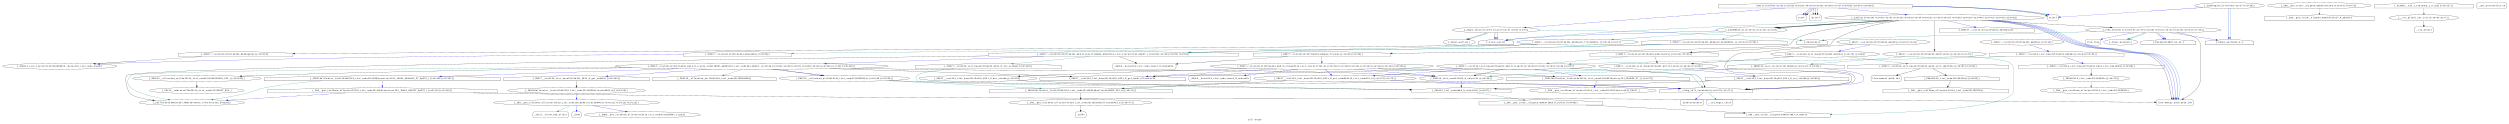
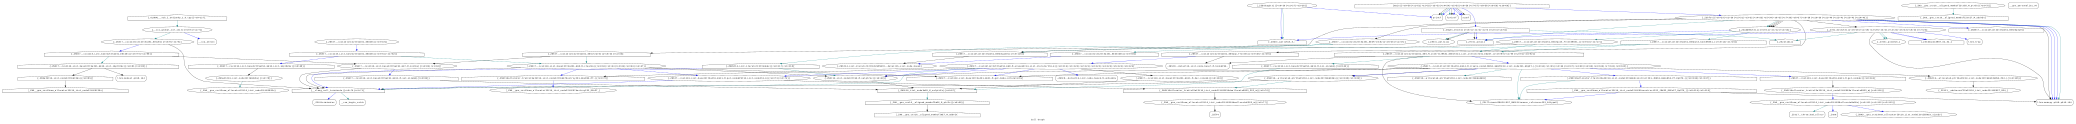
edge "{__cxx_global_var_init|{<s0>6|<s1>7}}" -> "__cxa_atexit": color black -> blue
node "{_Z9gen_shootv|{<s0>1|<s1>2|<s2>3|<s3>4|<s4>5}}": shape ellipse -> house
edge "{__cxx_global_var_init|{<s0>6|<s1>7}}" -> "{_ZNSt7__cxx114listI2ttSaIS1_EEC2Ev|{<s0>8|<s1>9}}": added
node "{_ZNSt7__cxx1110_List_baseI2ttSaIS1_EEC2Ev|{<s0>79|<s1>80}}": shape ellipse -> house
edge "{_ZNSt7__cxx114listI2ttSaIS1_EE5frontEv|{<s0>46|<s1>47}}" -> "{_ZN9__gnu_cxx16__aligned_membufImE7_M_addrEv}": now "{_ZNSt7__cxx114listI2ttSaIS1_EE5frontEv|{<s0>46|<s1>47}}" -> "{_ZNSt7__cxx114listI2ttSaIS1_EE5beginEv|{<s0>116}}"
